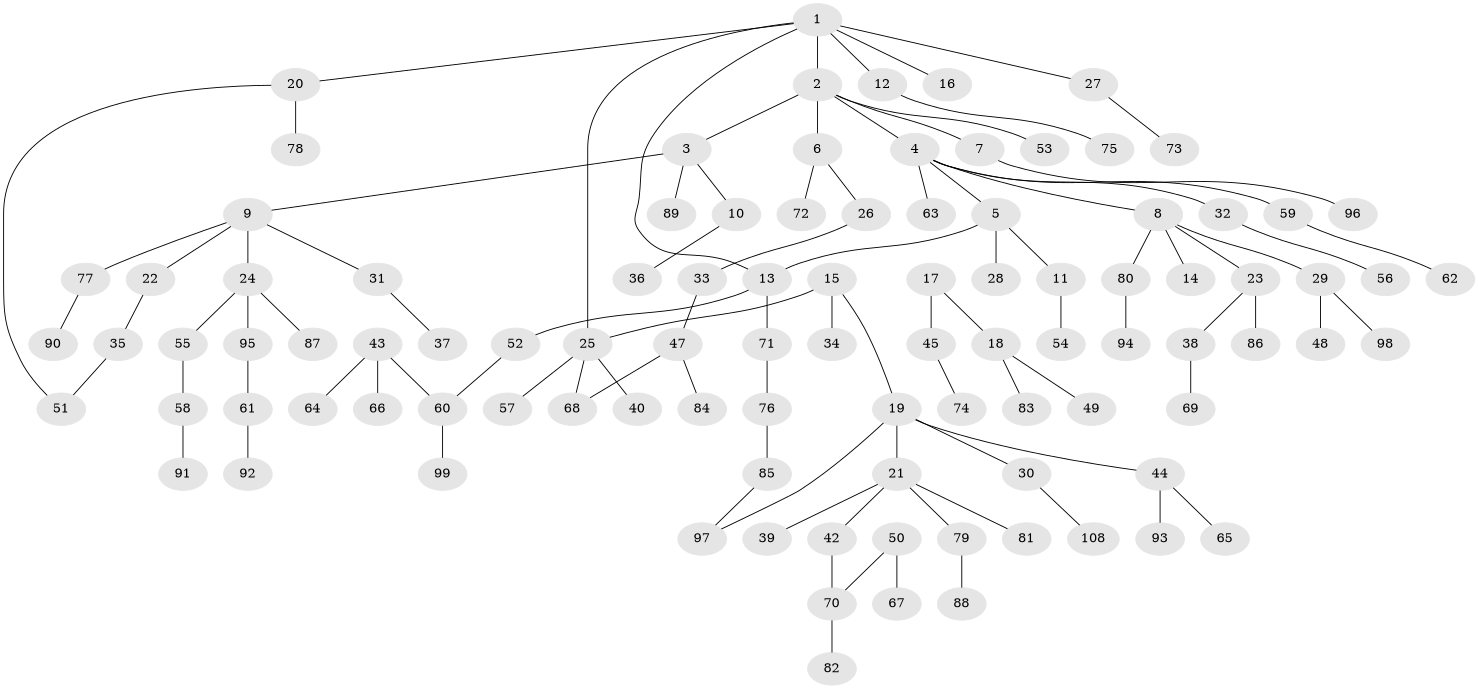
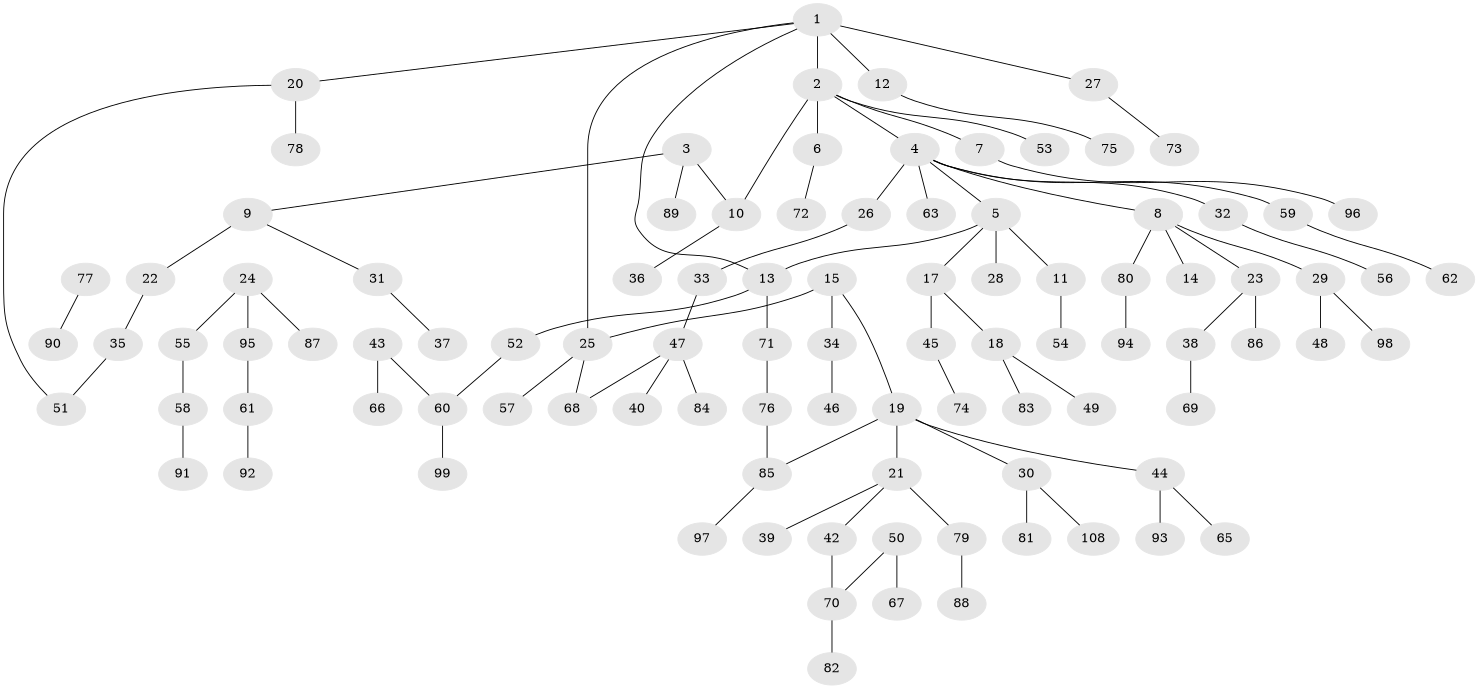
node "16": removed
edge "2" -- "3": now "2" -- "10"
edge "6" -- "26": now "4" -- "26"
edge "9" -- "77": removed
edge "9" -- "24": removed
edge "5" -- "17": added
edge "25" -- "40": now "47" -- "40"
node "64": removed
node "46": added
edge "19" -- "97": now "19" -- "85"
edge "21" -- "81": now "30" -- "81"
